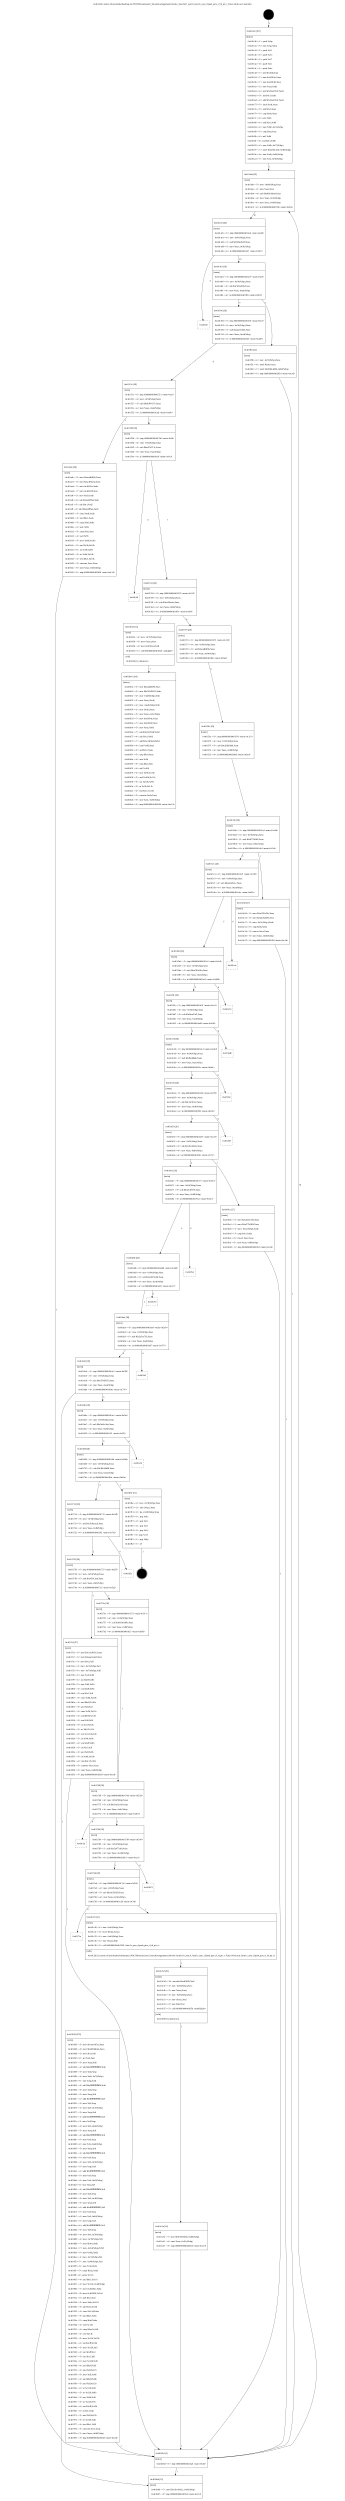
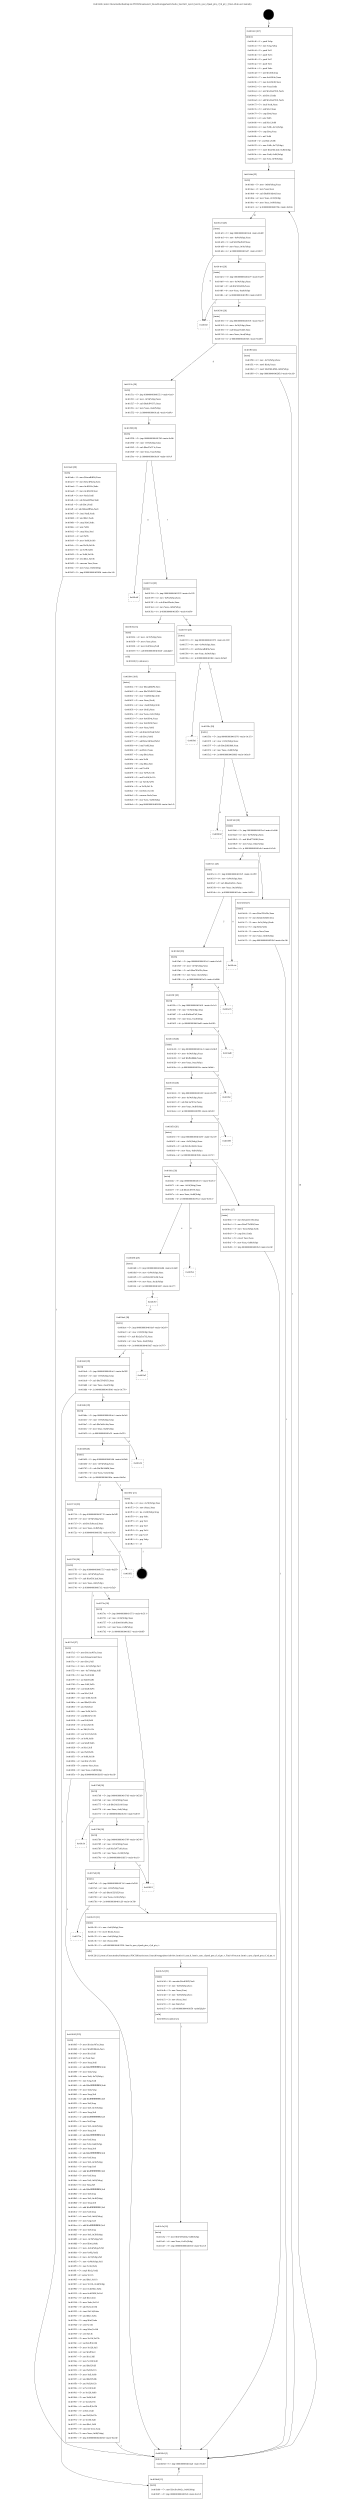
edge "0x4014e4 [28]" -> "0x401f58 [22]": now "0x4014e4 [28]" -> "0x401e27"
edge "0x40151c [28]" -> "0x401adc [88]": removed, label "1"
node "0x401fe0": added
node "0x40200d": added
edge "0x4015e0 [28]" -> "0x4015fc [28]": reversed
edge "0x401688 [28]" -> "0x4016a4 [28]": now "0x401eb7" -> "0x4016a4 [28]"
edge "0x40174c [28]" -> "0x401768 [28]": now "0x40174c [28]" -> "0x402051"
edge "0x40205d [5]" -> "0x401bb0 [12]": reversed
